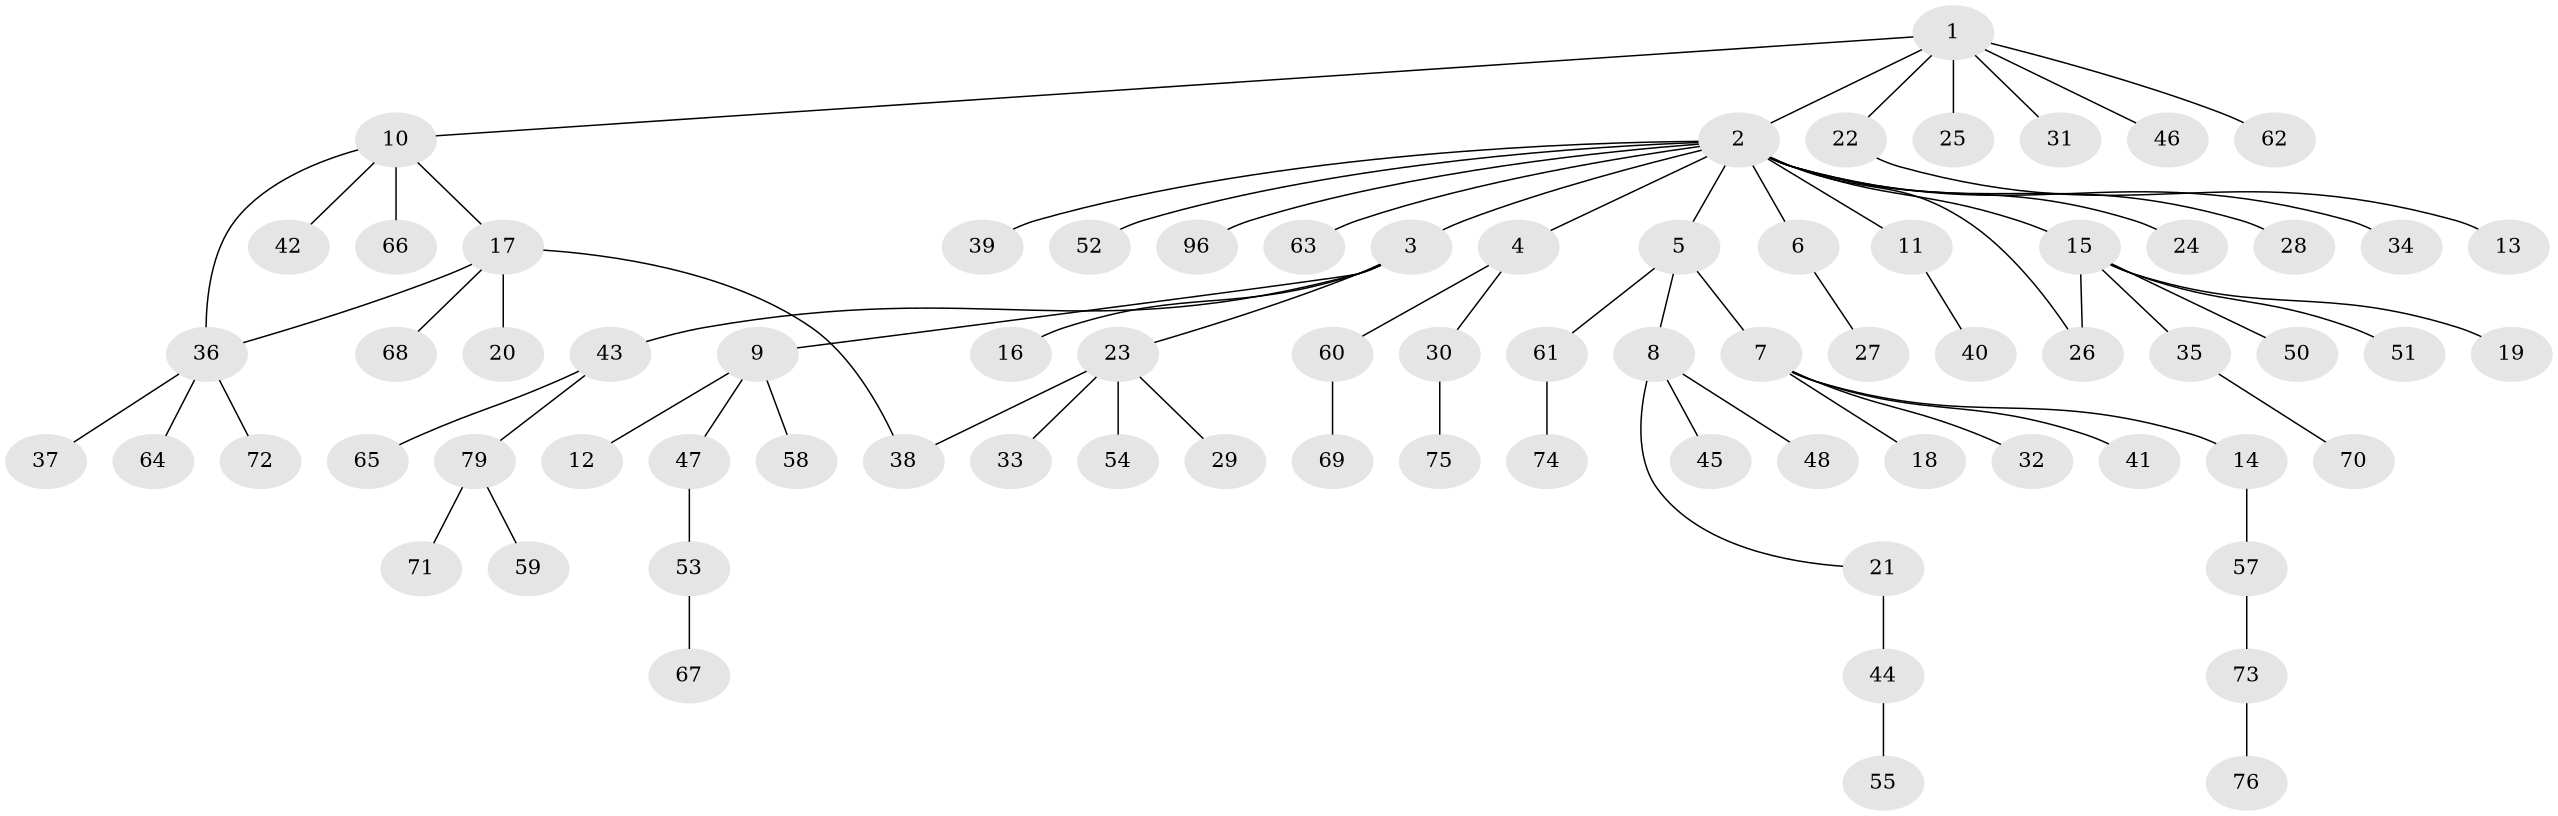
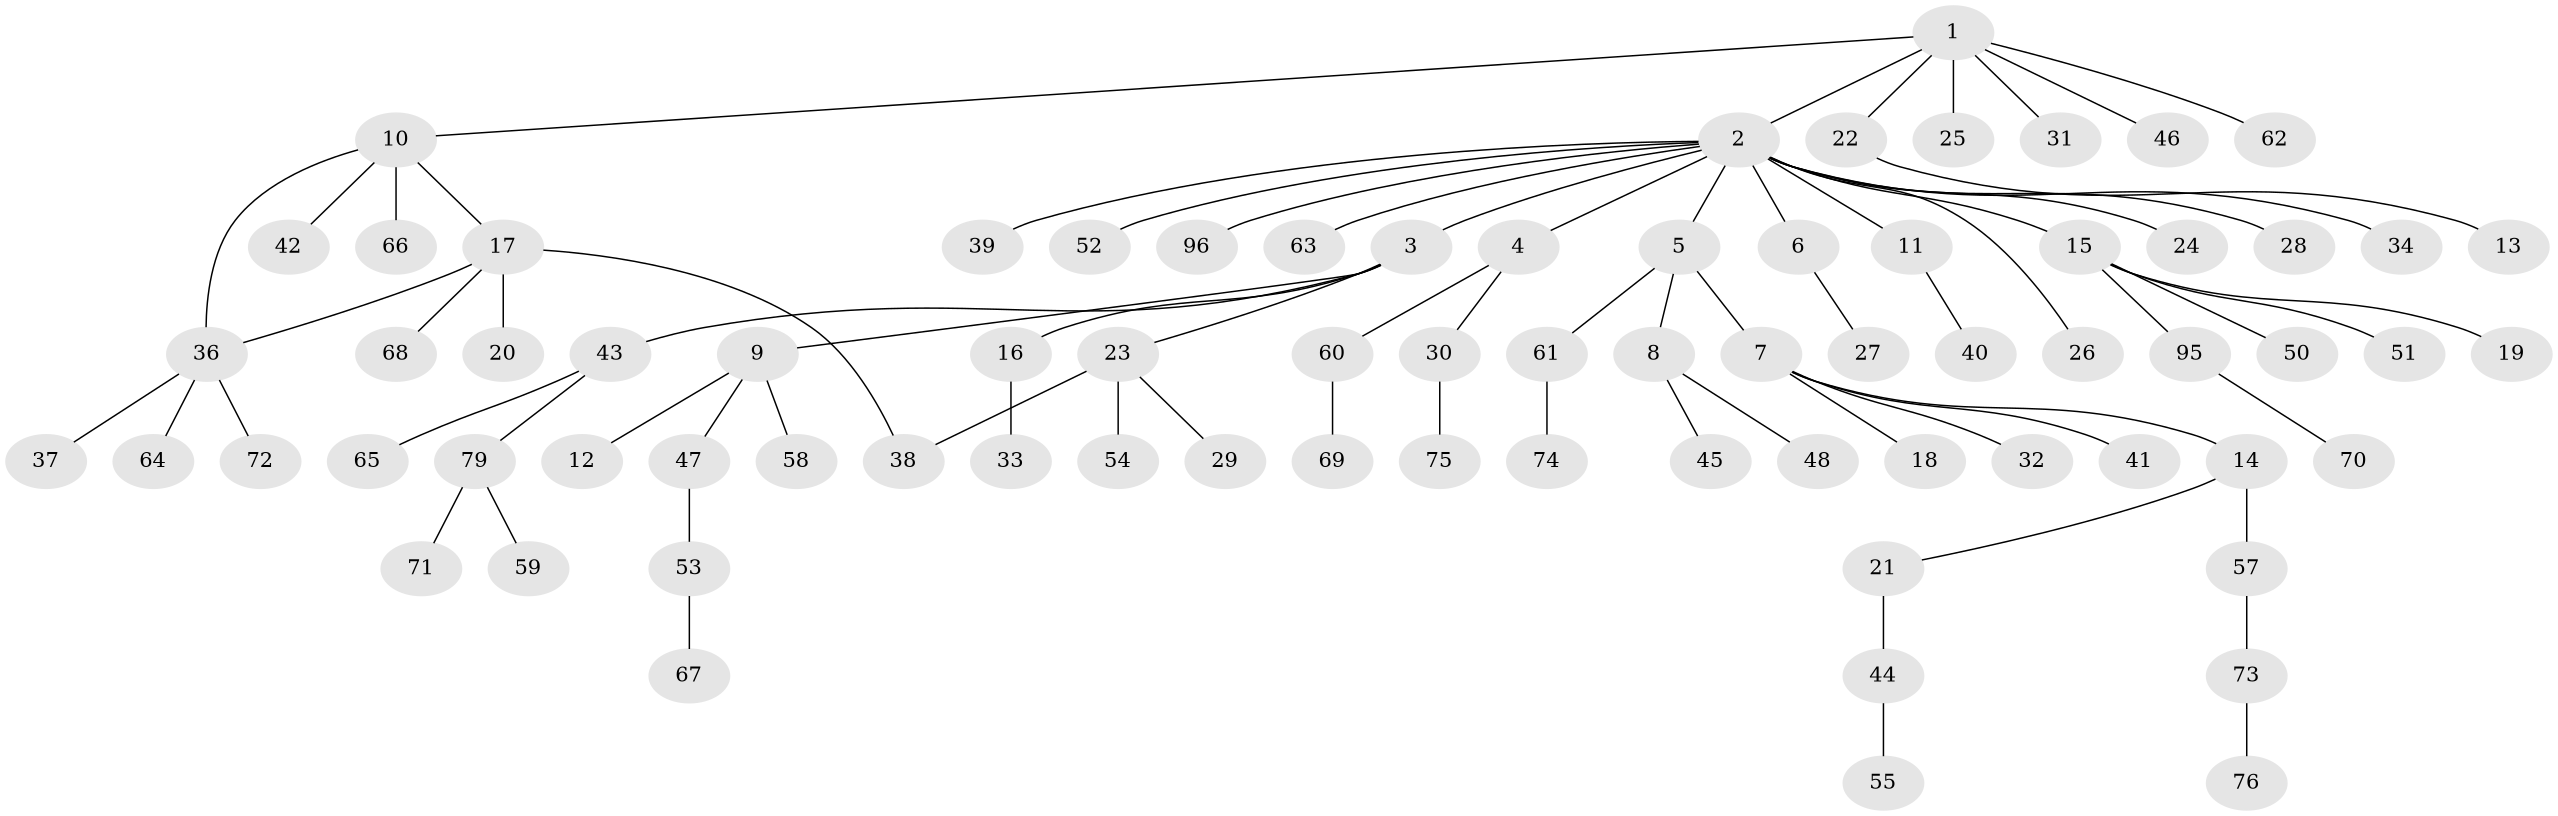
edge "15" -- "26": removed
node "35": label "35" -> "95"
edge "23" -- "33": now "16" -- "33"
edge "8" -- "21": now "14" -- "21"
